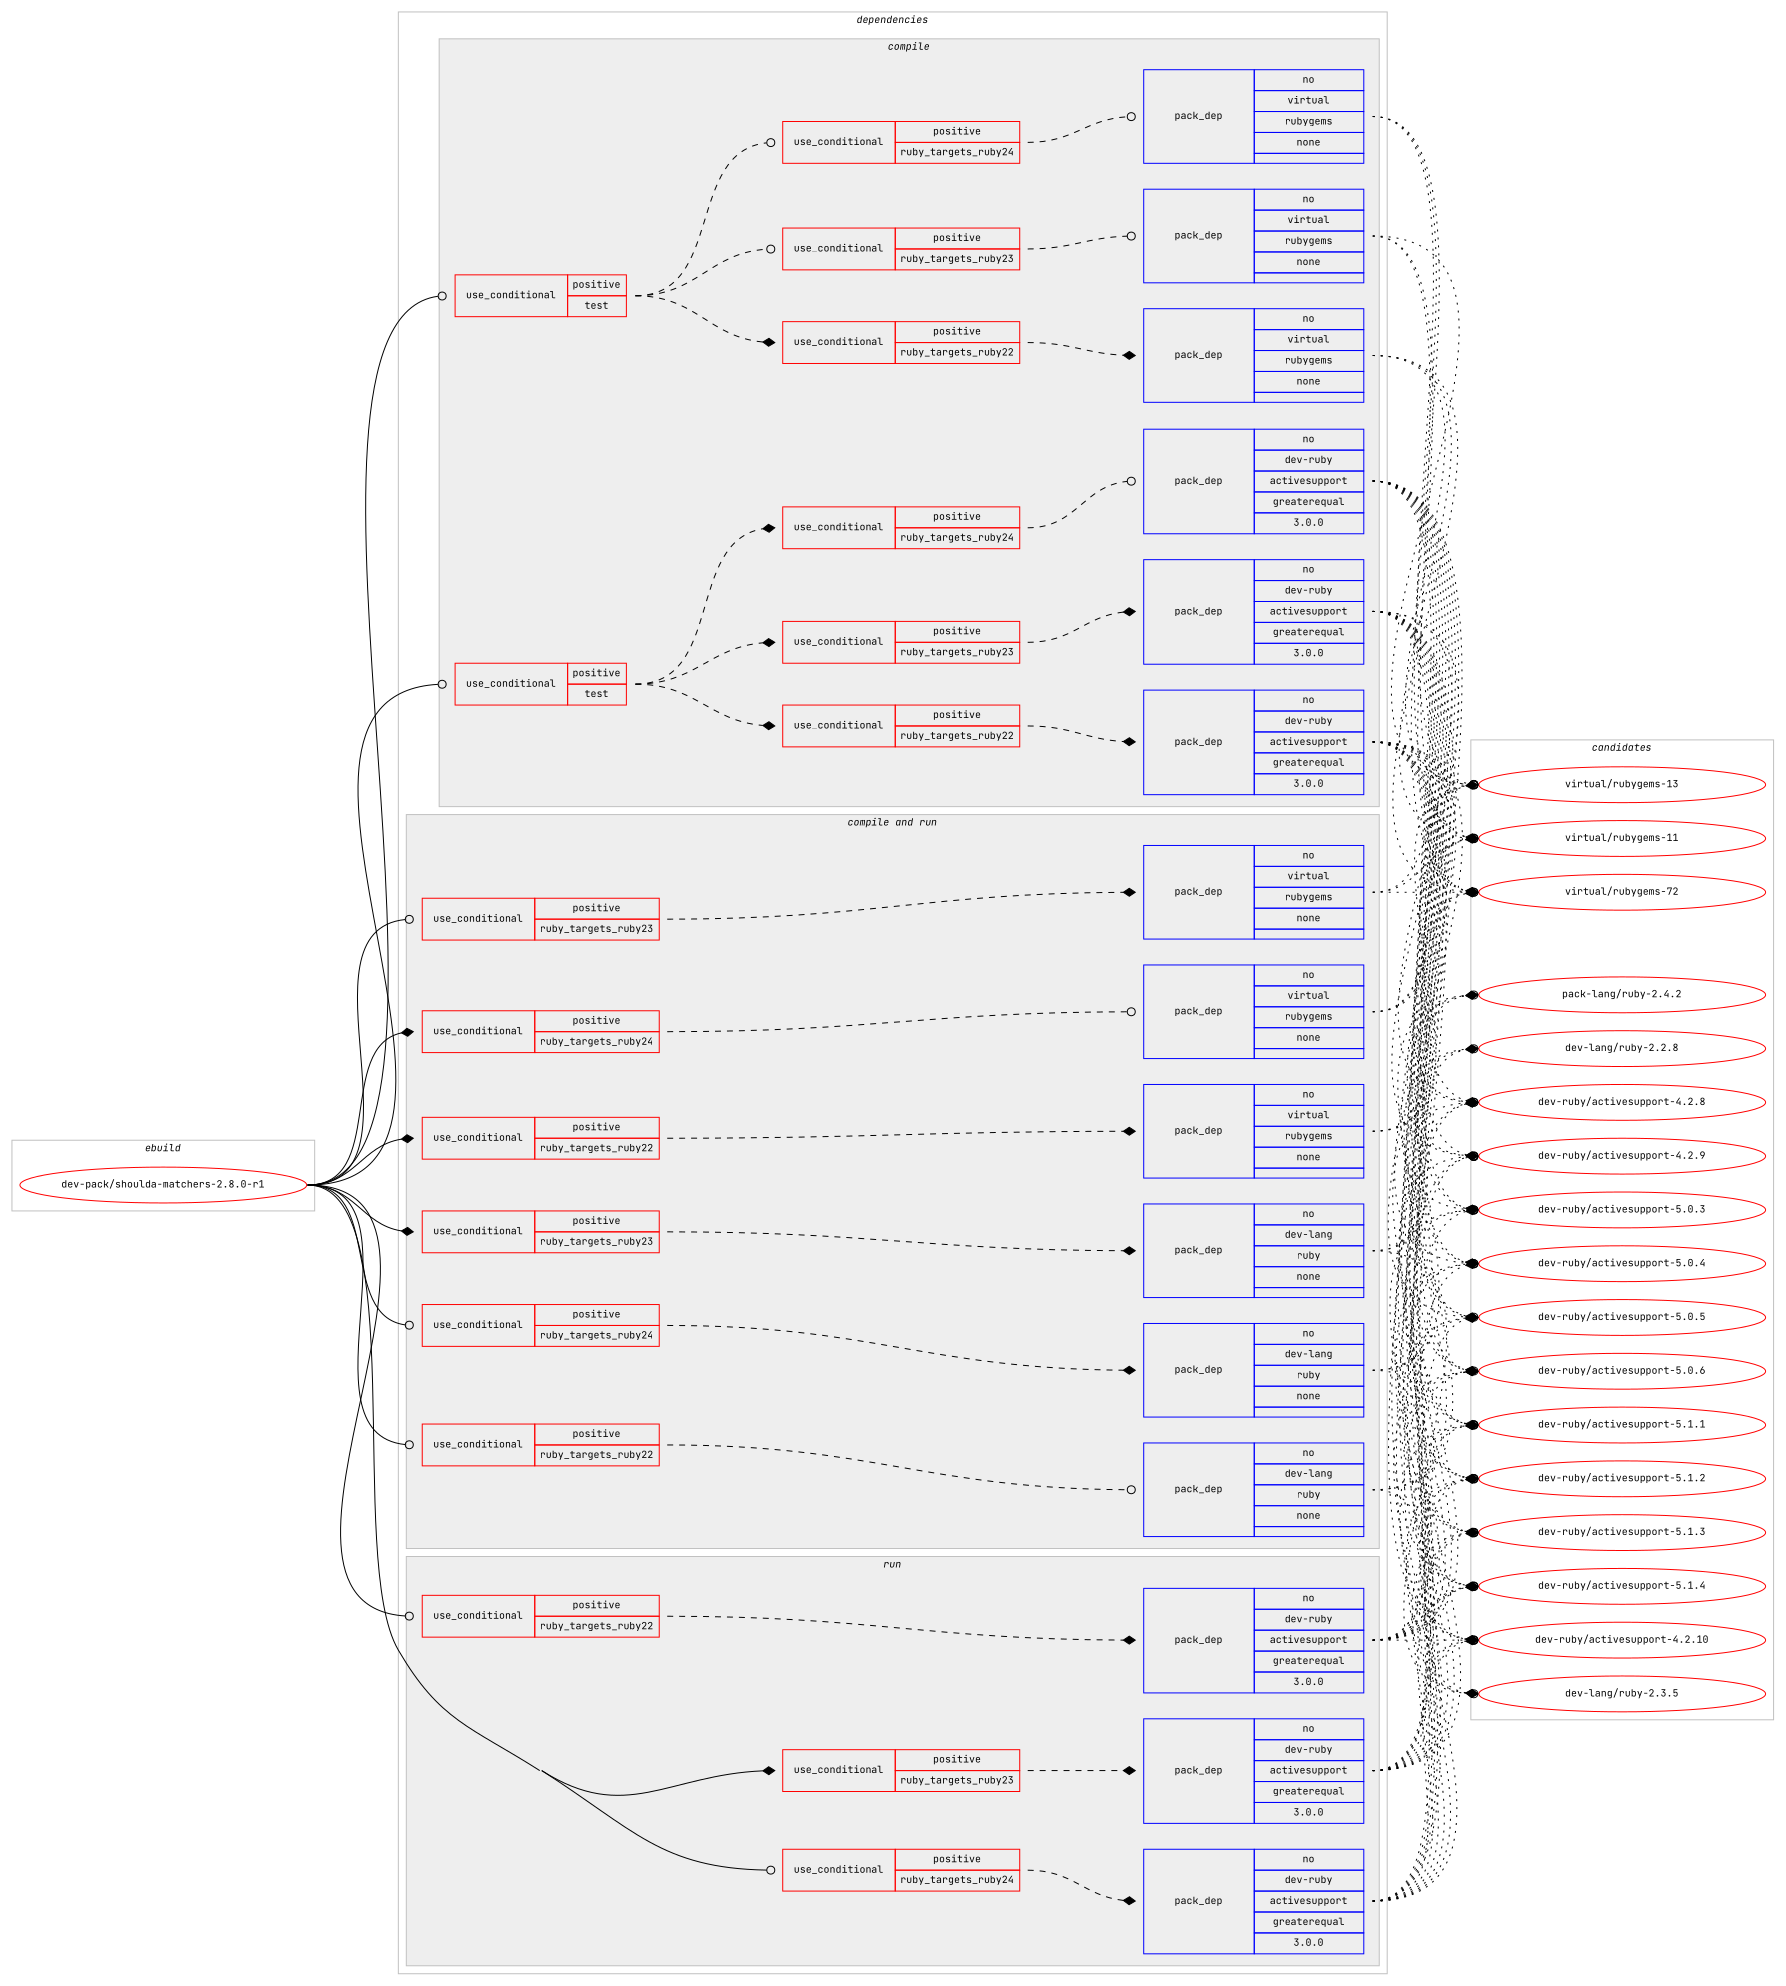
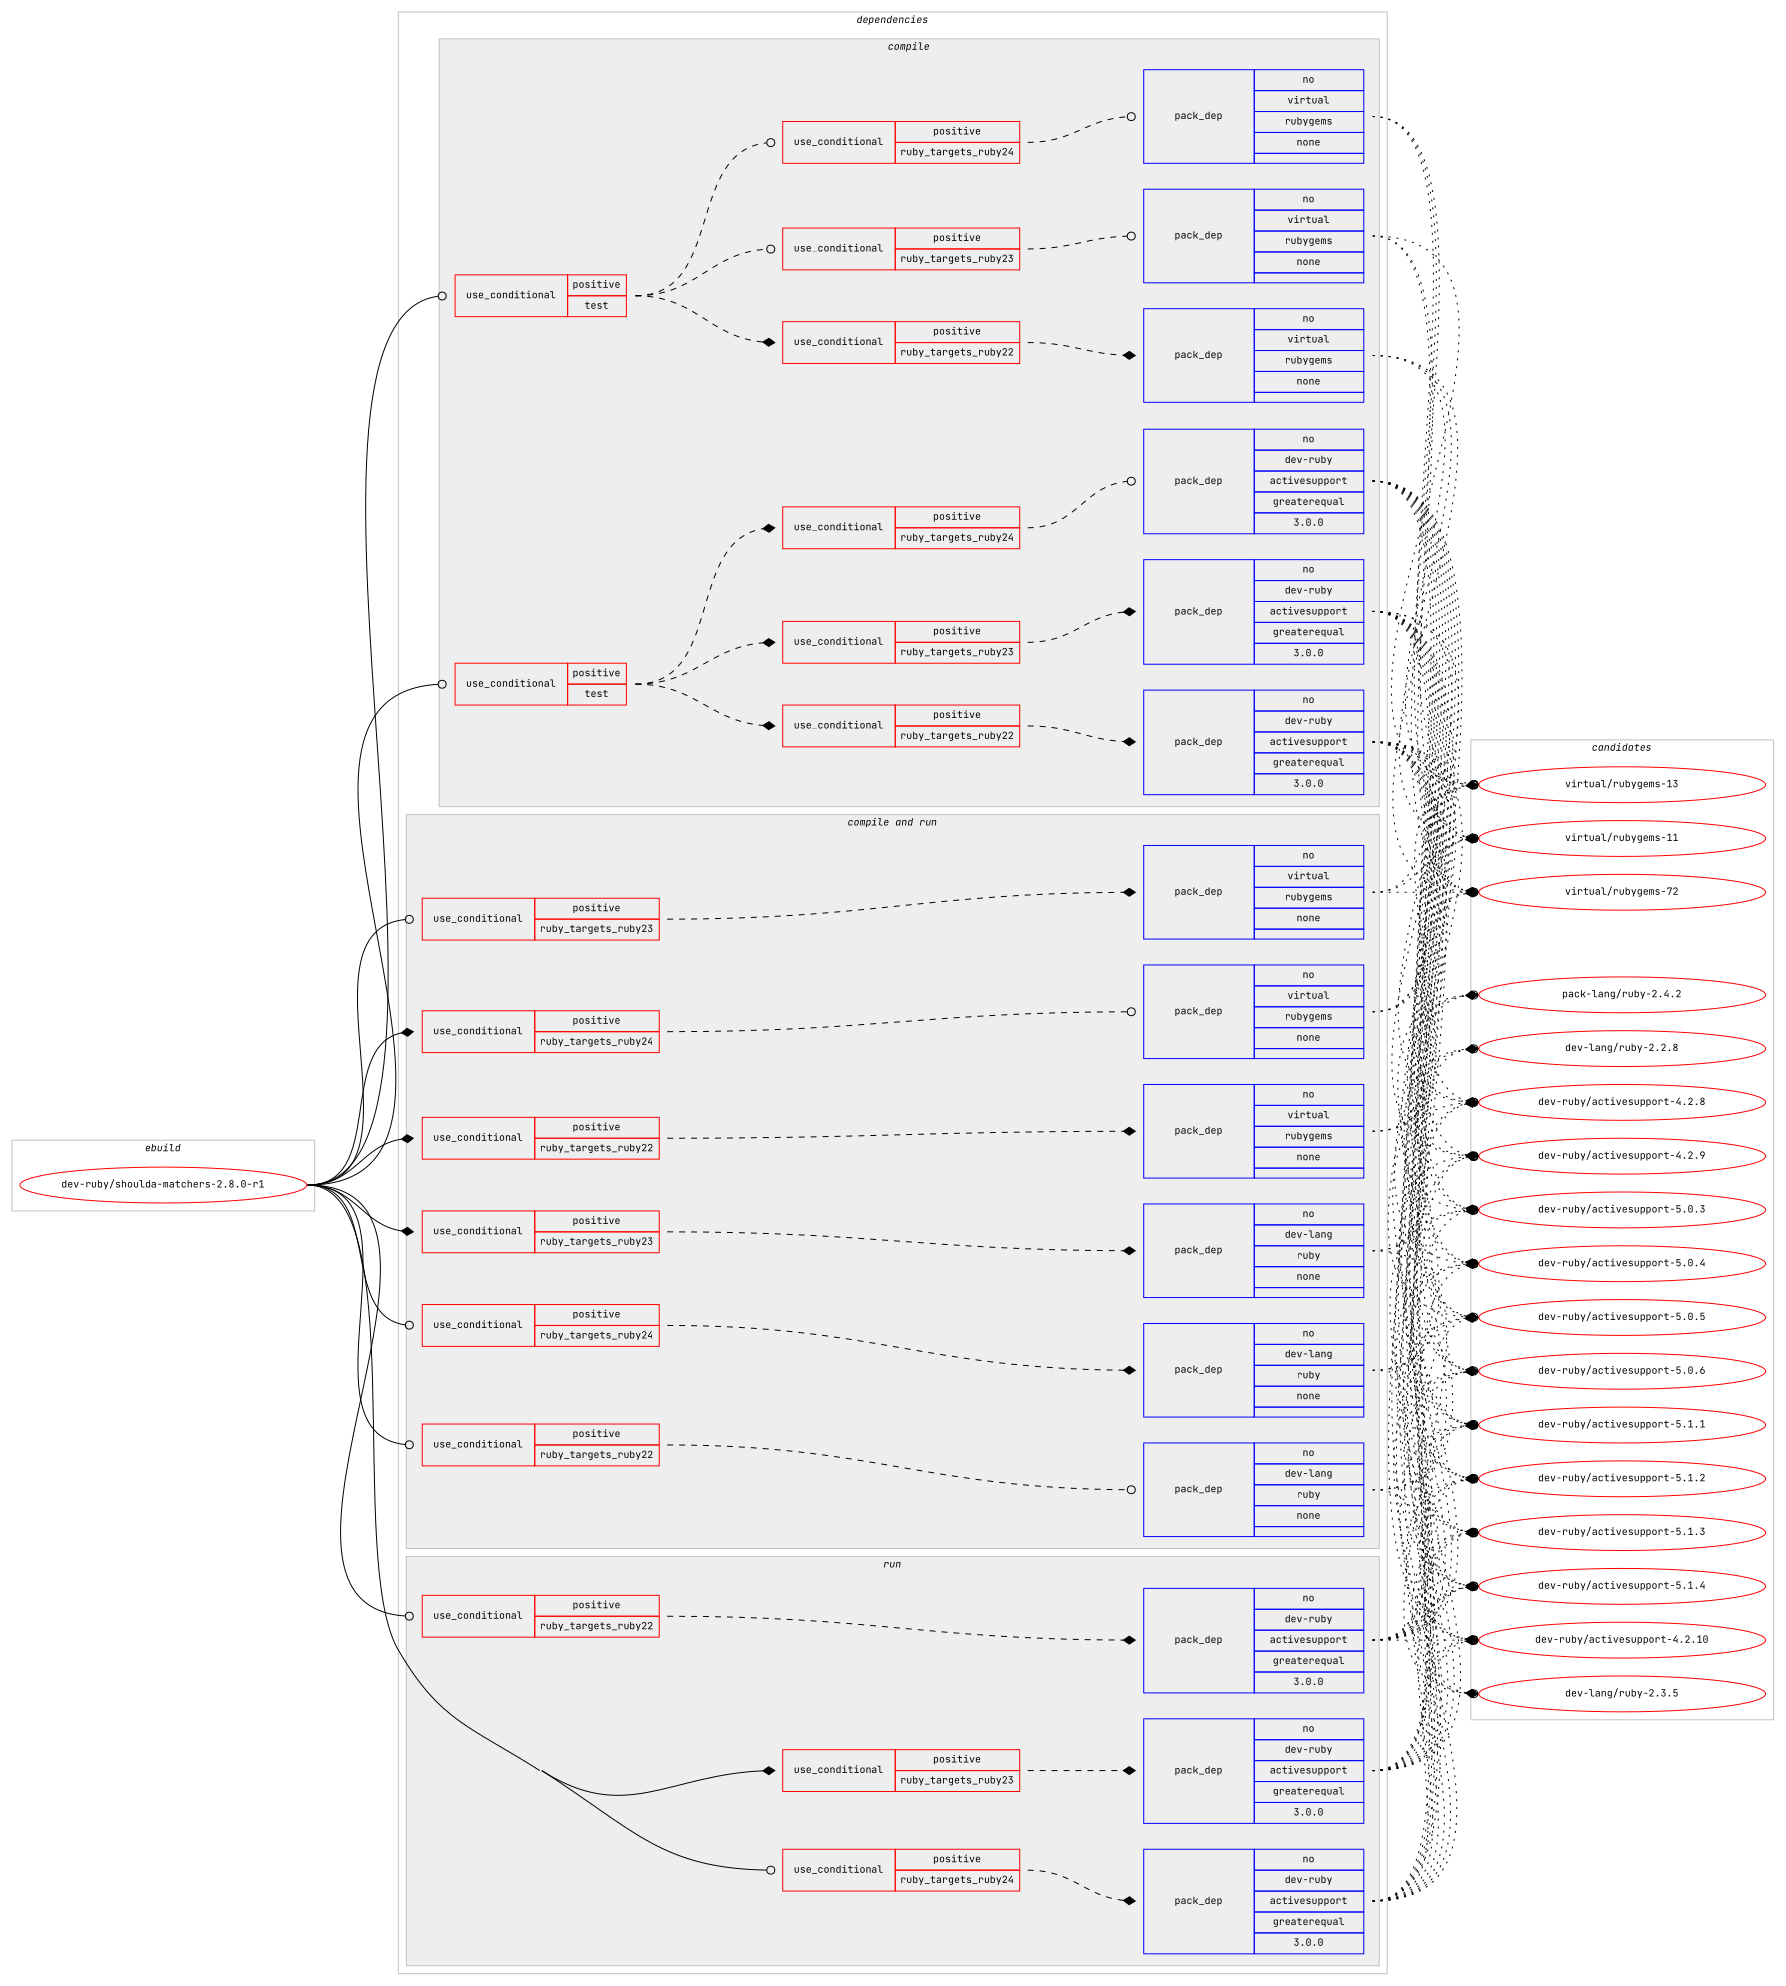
node "dev-pack/shoulda-matchers-2.8.0-r1": label "dev-pack/shoulda-matchers-2.8.0-r1" -> "dev-ruby/shoulda-matchers-2.8.0-r1"
